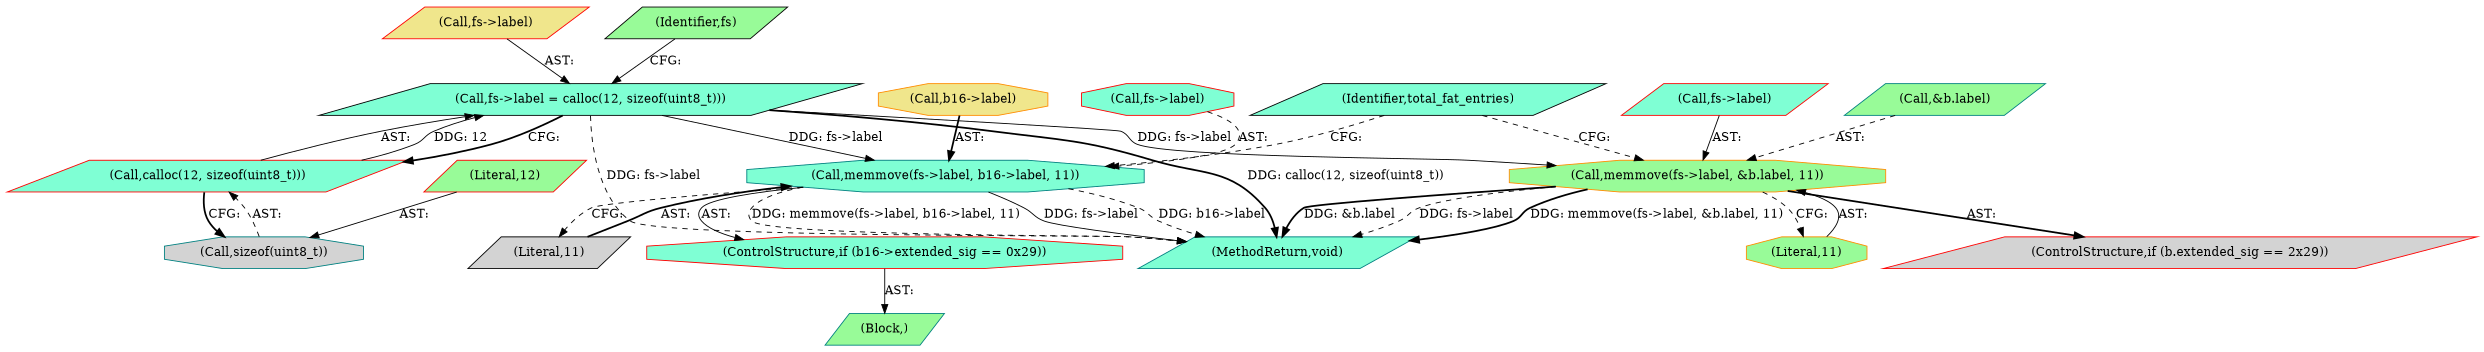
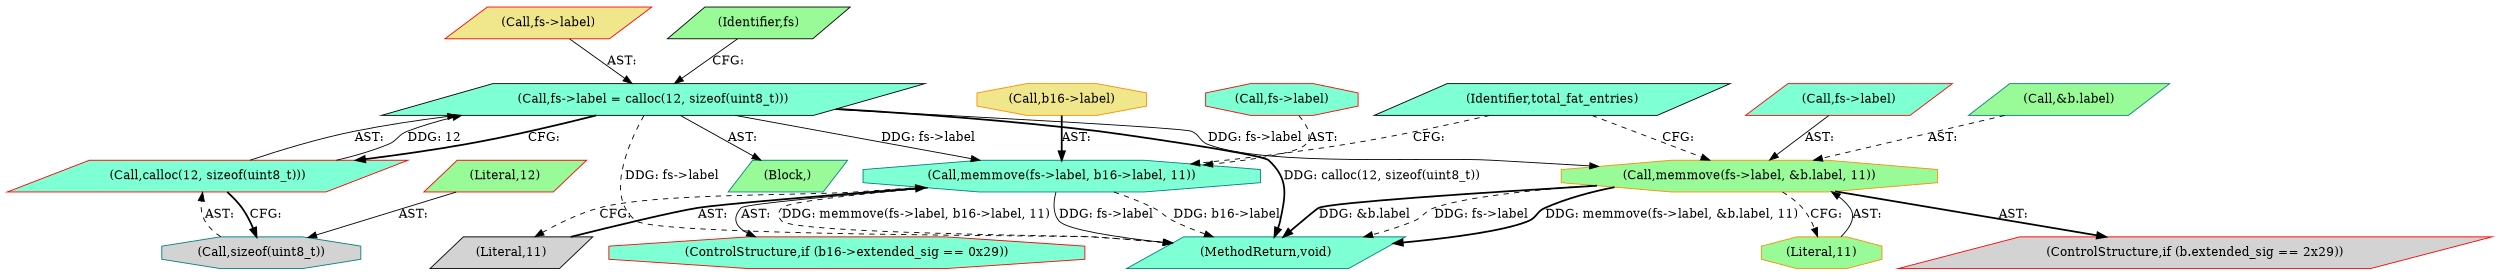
edge "(ControlStructure,if (b16->extended_sig == 0x29))" -> "(Block,)": now "(Call,fs->label = calloc(12, sizeof(uint8_t)))" -> "(Block,)"
